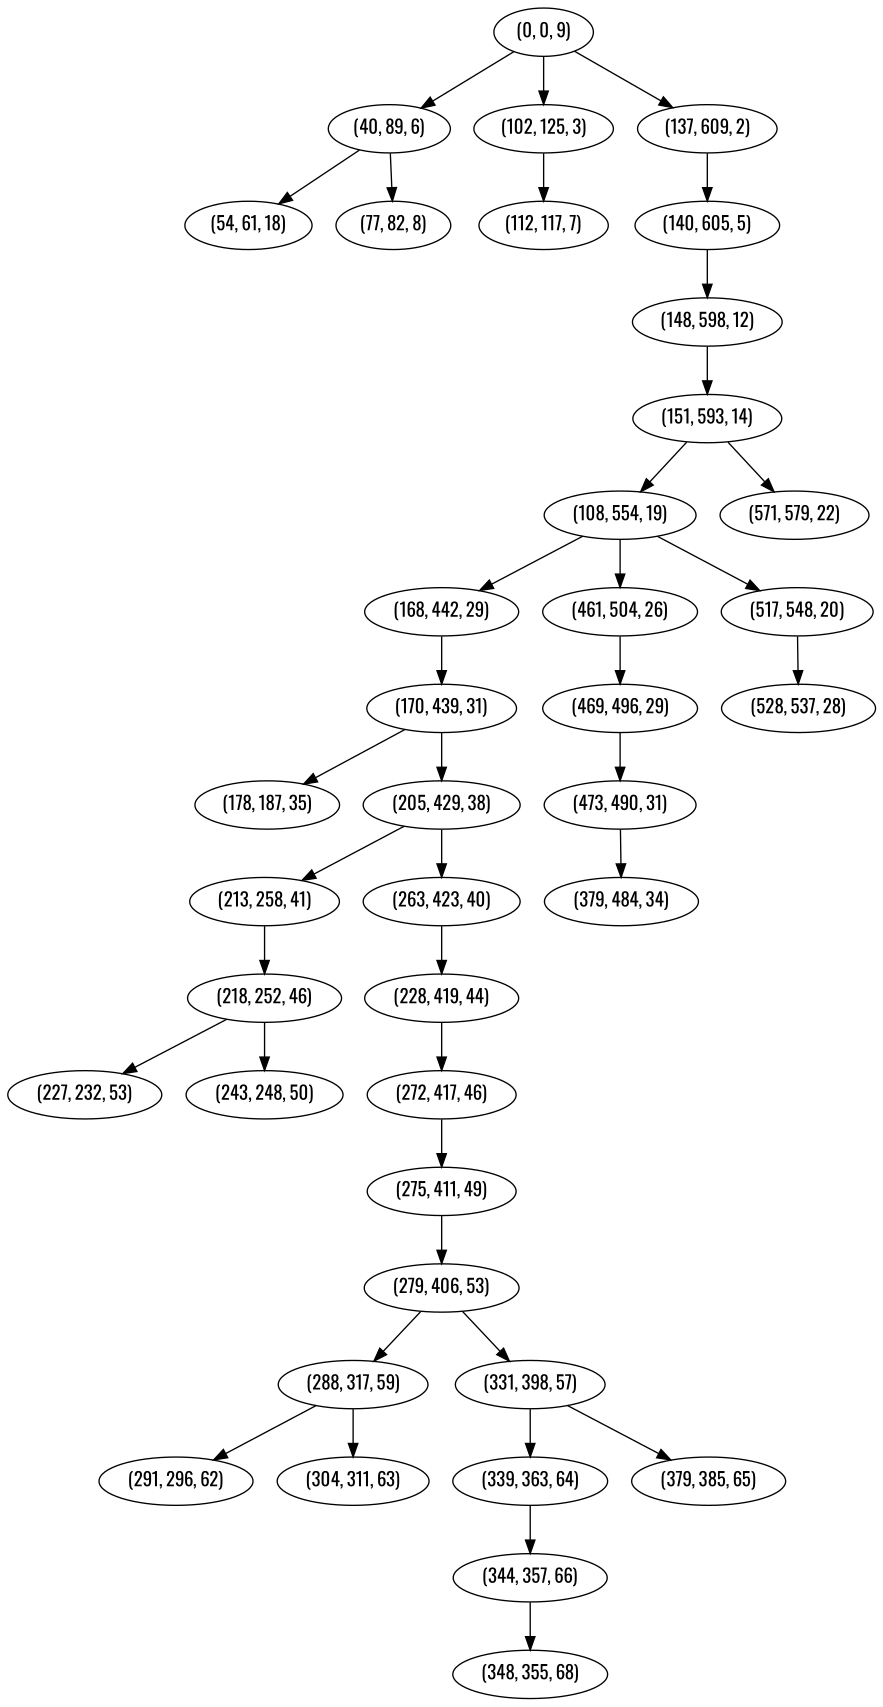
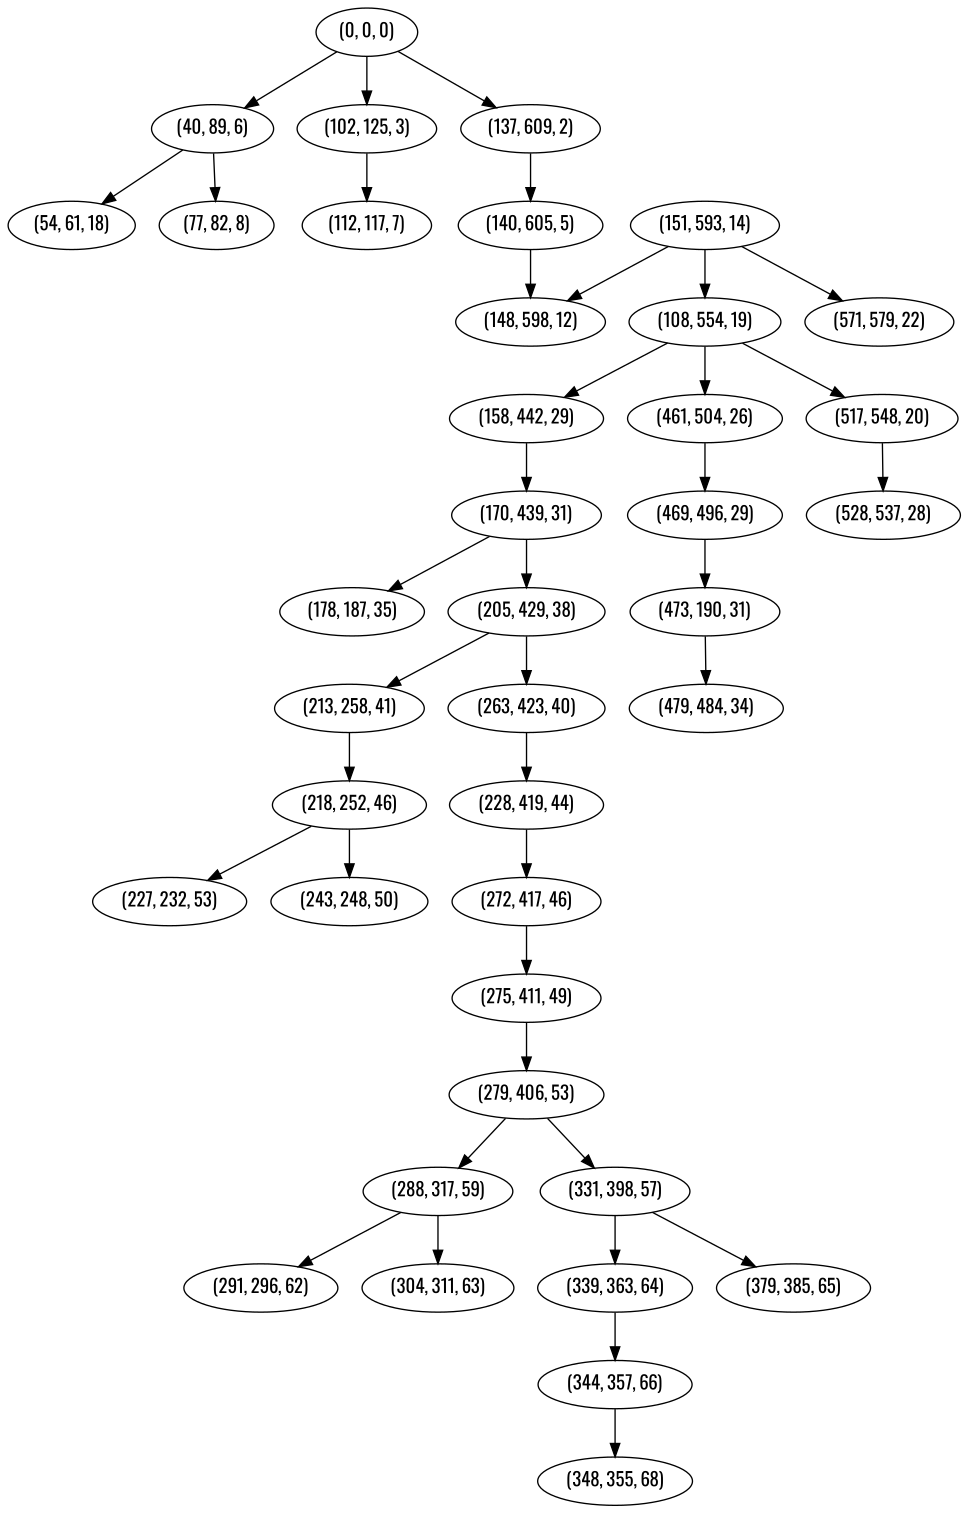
node "(0, 0, 9)": label "(0, 0, 9)" -> "(0, 0, 0)"
edge "(148, 598, 12)" -> "(151, 593, 14)": reversed
node "(168, 442, 29)": label "(168, 442, 29)" -> "(158, 442, 29)"
node "(473, 490, 31)": label "(473, 490, 31)" -> "(473, 190, 31)"
node "(379, 484, 34)": label "(379, 484, 34)" -> "(479, 484, 34)"
